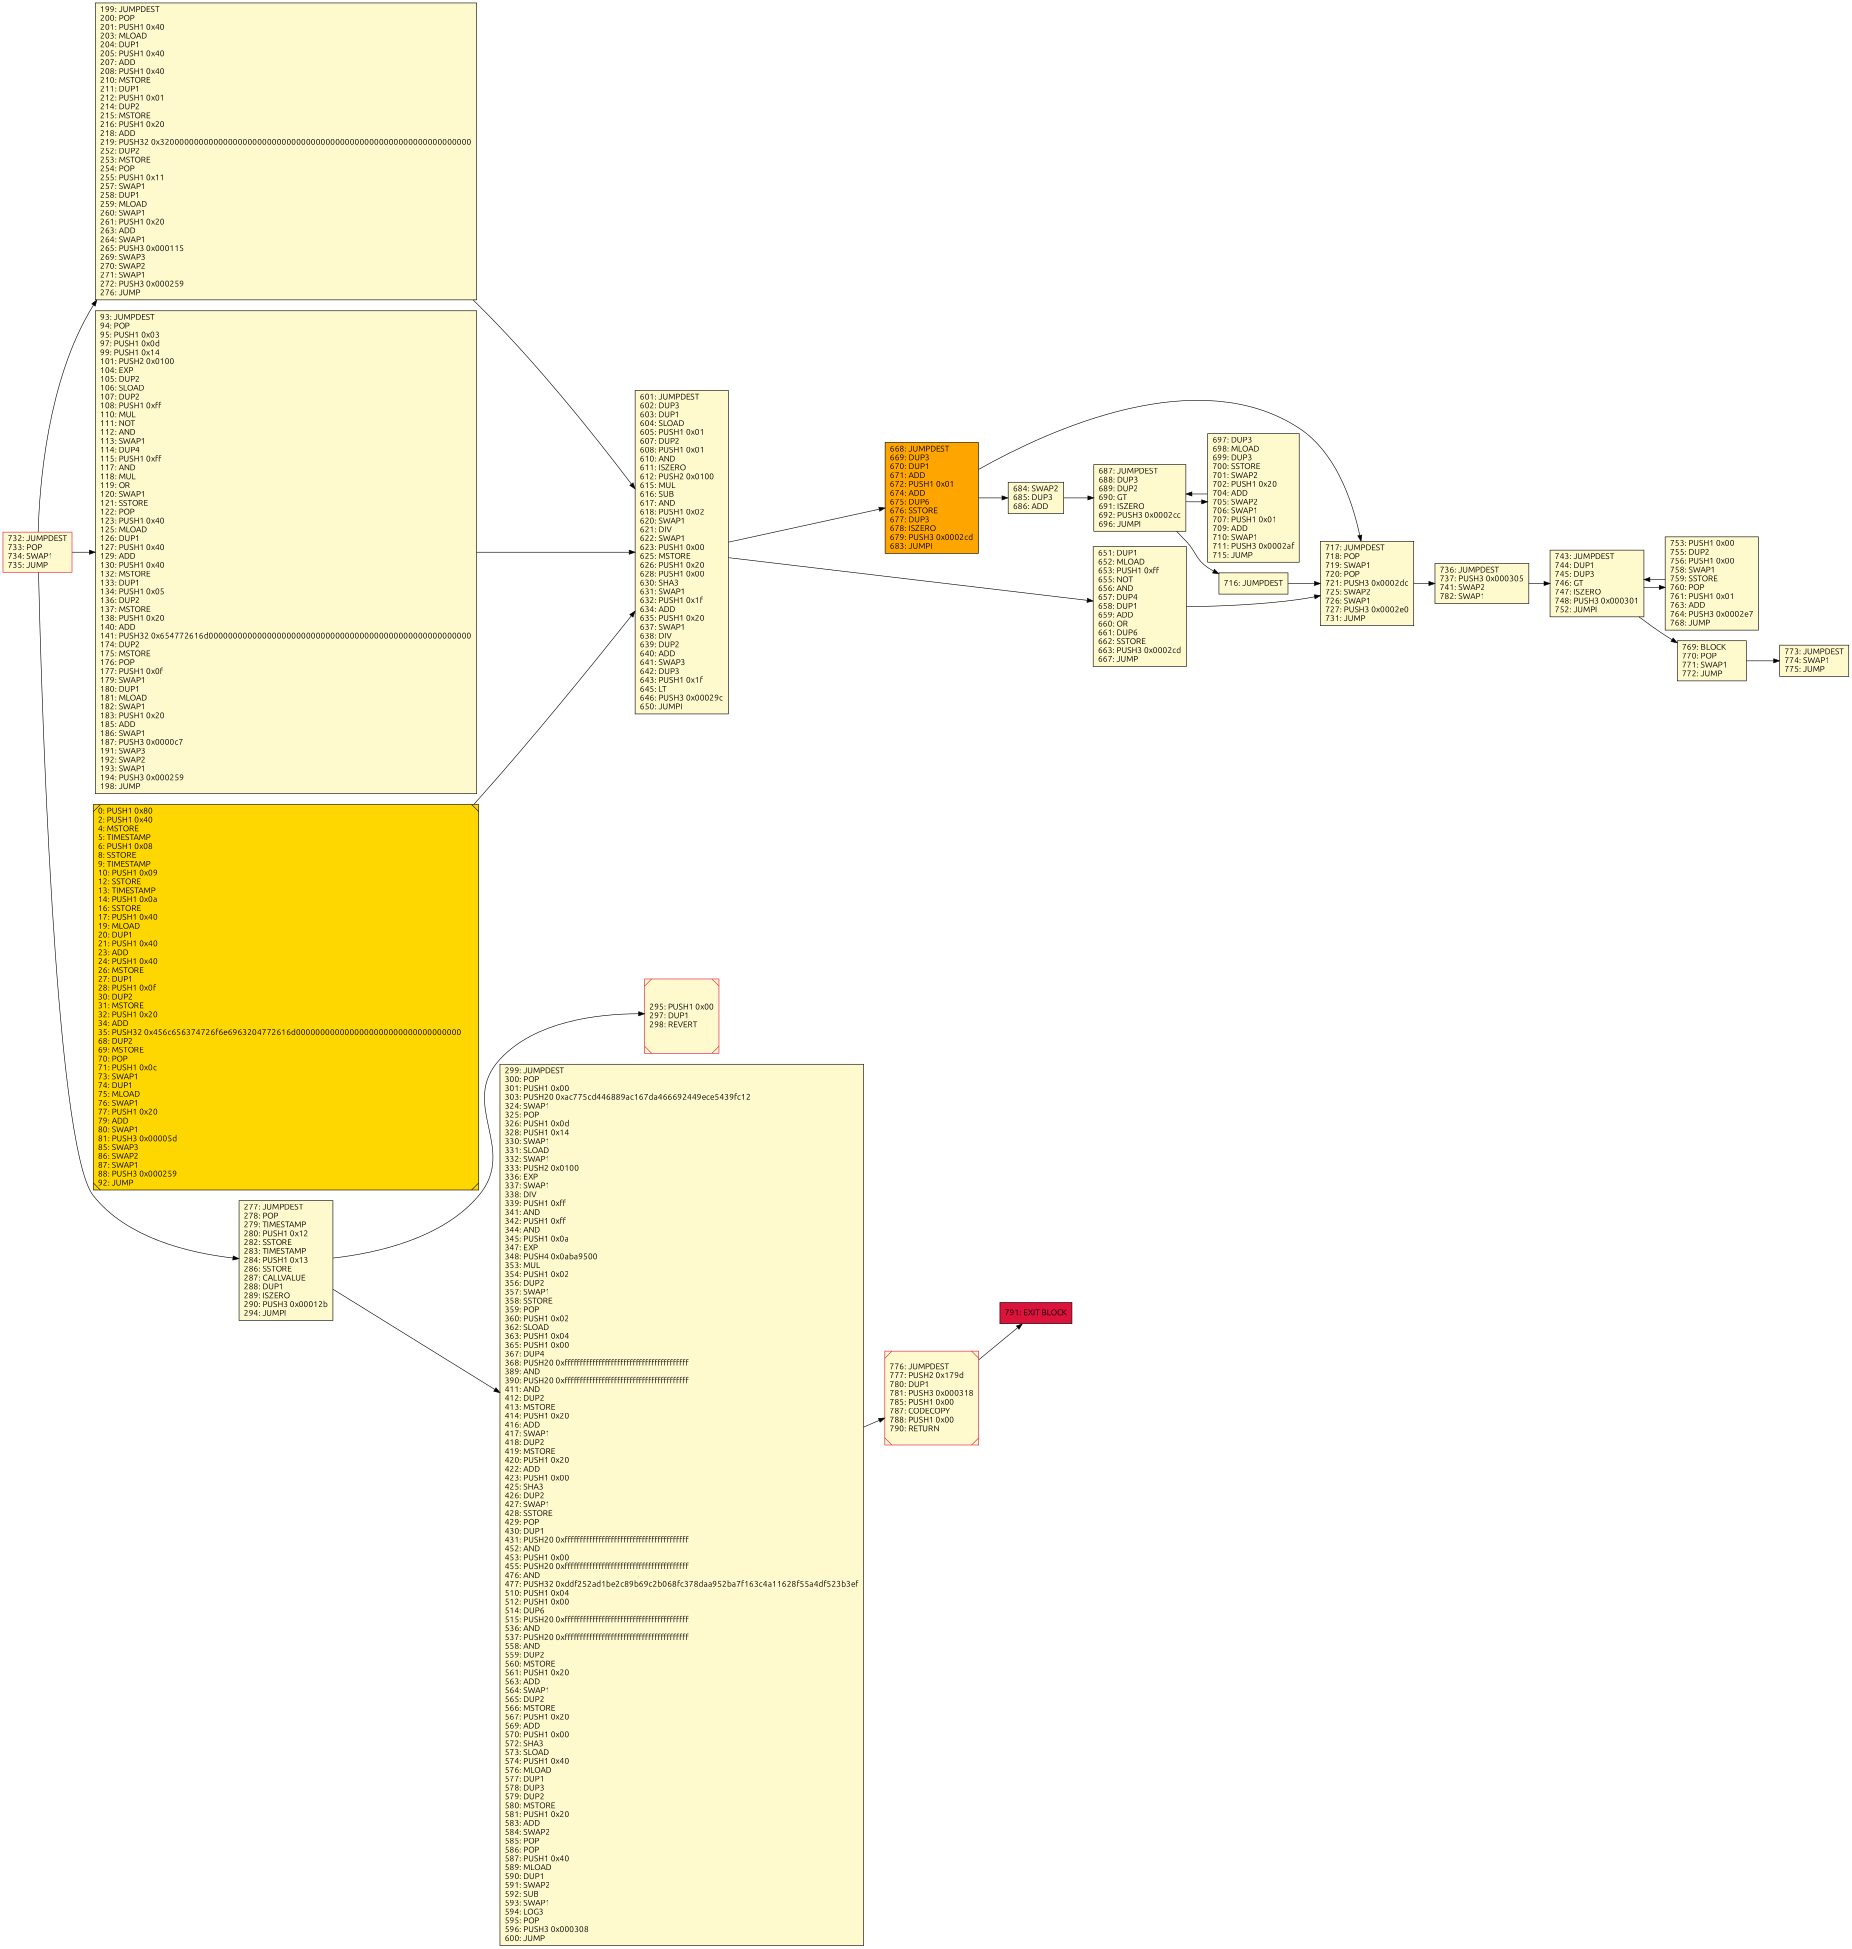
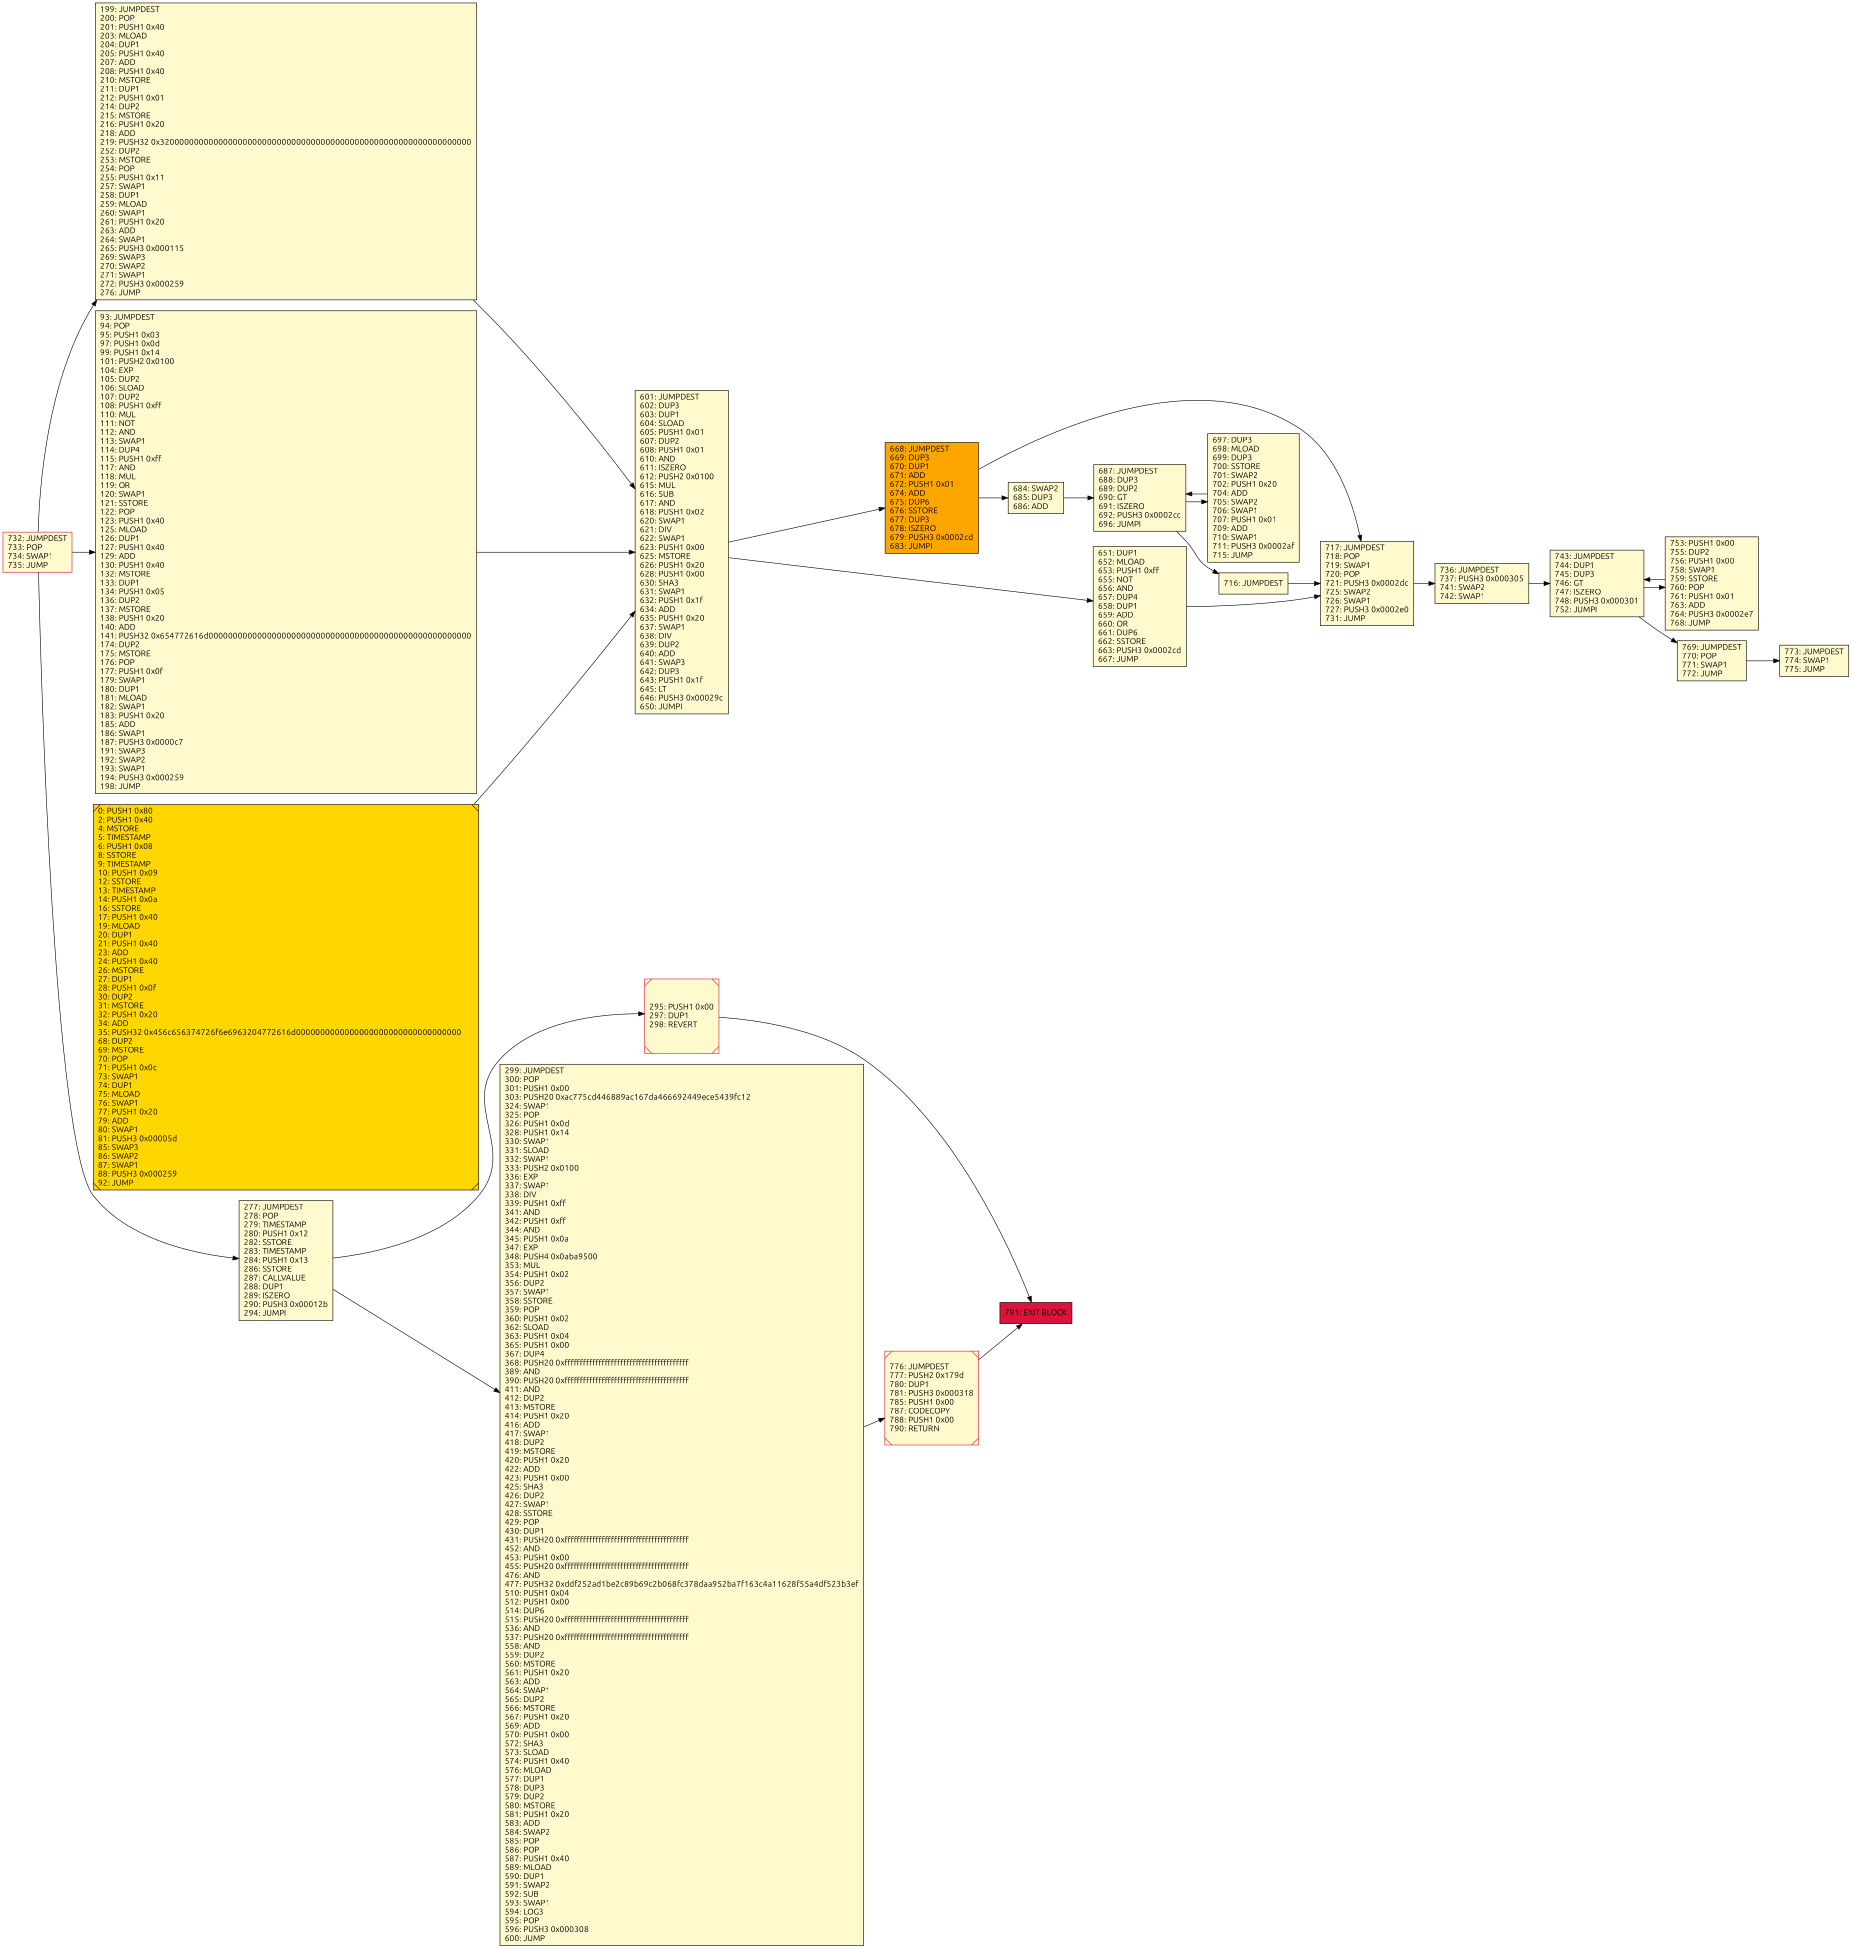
node "736: JUMPDEST 737: PUSH3 0x000305 741: SWAP2 782: SWAP1": label "736: JUMPDEST 737: PUSH3 0x000305 741: SWAP2 782: SWAP1" -> "736: JUMPDEST 737: PUSH3 0x000305 741: SWAP2 742: SWAP1"
node "769: BLOCK 770: POP 771: SWAP1 772: JUMP": label "769: BLOCK 770: POP 771: SWAP1 772: JUMP" -> "769: JUMPDEST 770: POP 771: SWAP1 772: JUMP"
edge "295: PUSH1 0x00 297: DUP1 298: REVERT" -> "791: EXIT BLOCK": added
